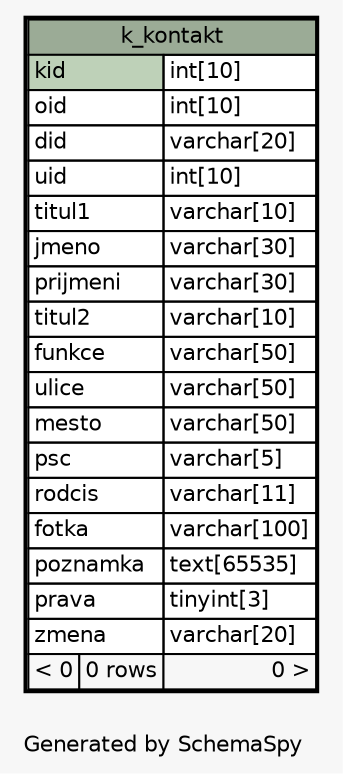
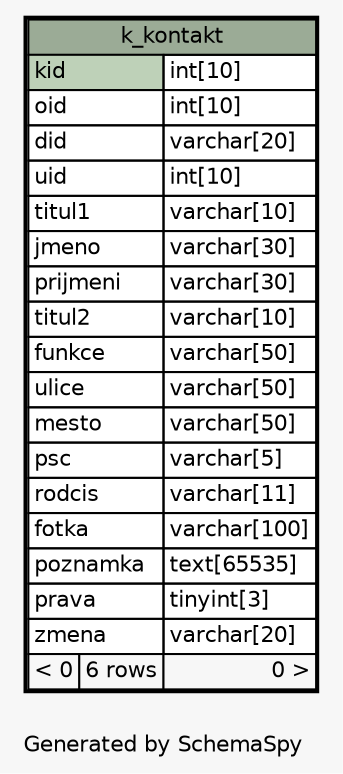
node "k_kontakt": text "0 rows" -> "6 rows"
